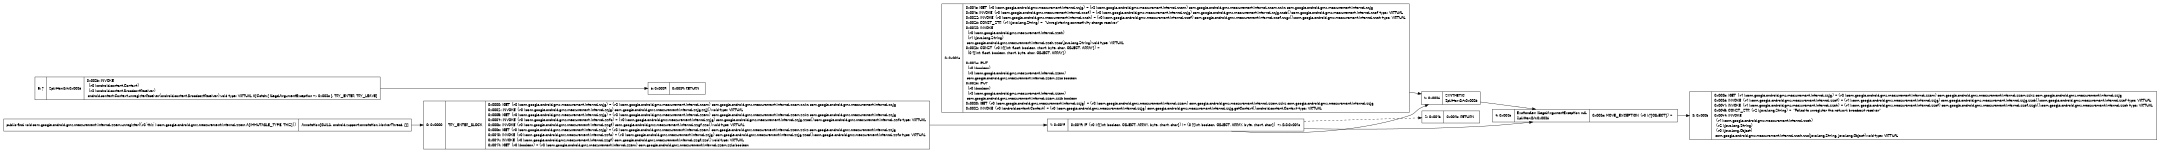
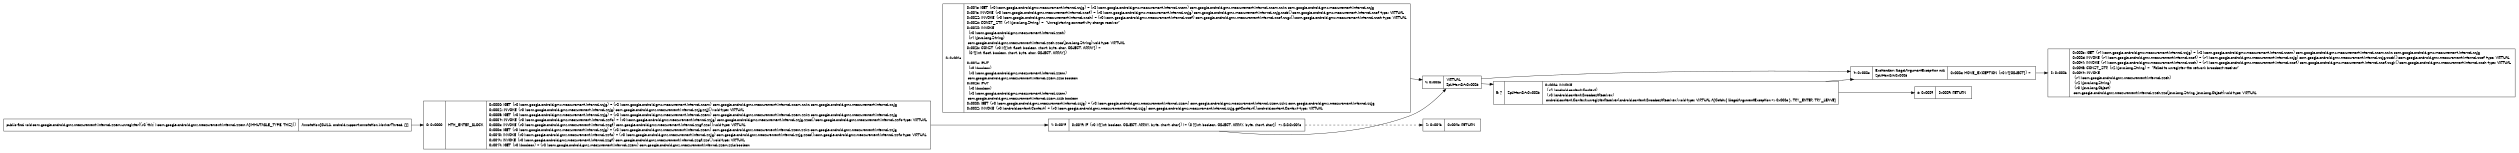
edge "4: 0x0036" -> "5: ?": added
node "5: ?": text "(r0 I:android.content.Context)" -> "(r2 I:android.content.Context)"
node "4: 0x0036": text "SYNTHETIC" -> "VIRTUAL"
node "0: 0x0000": text "TRY_ENTER_BLOCK" -> "MTH_ENTER_BLOCK"
edge "1: 0x0019" -> "7: 0x003a": now "5: ?" -> "7: 0x003a"
